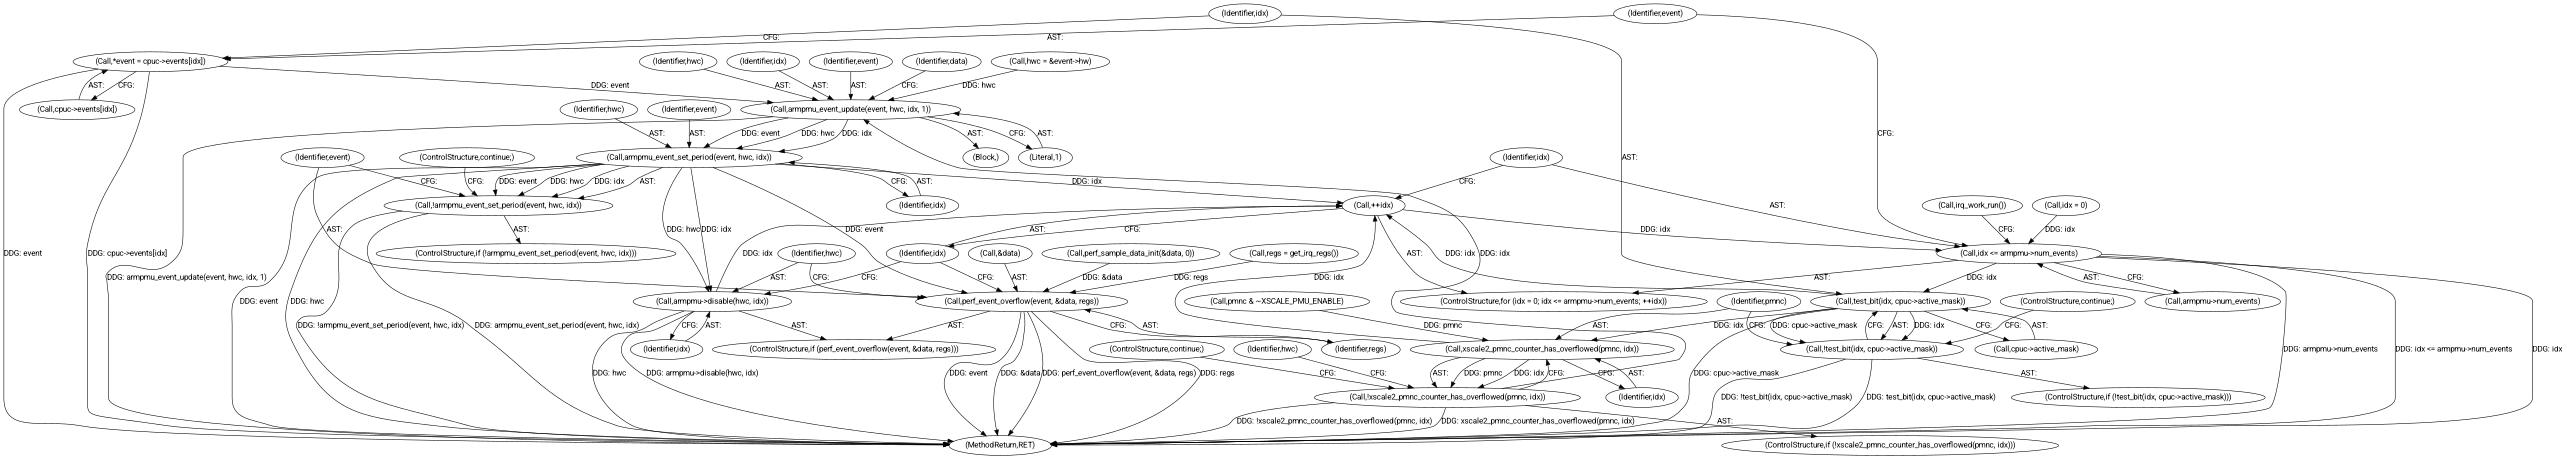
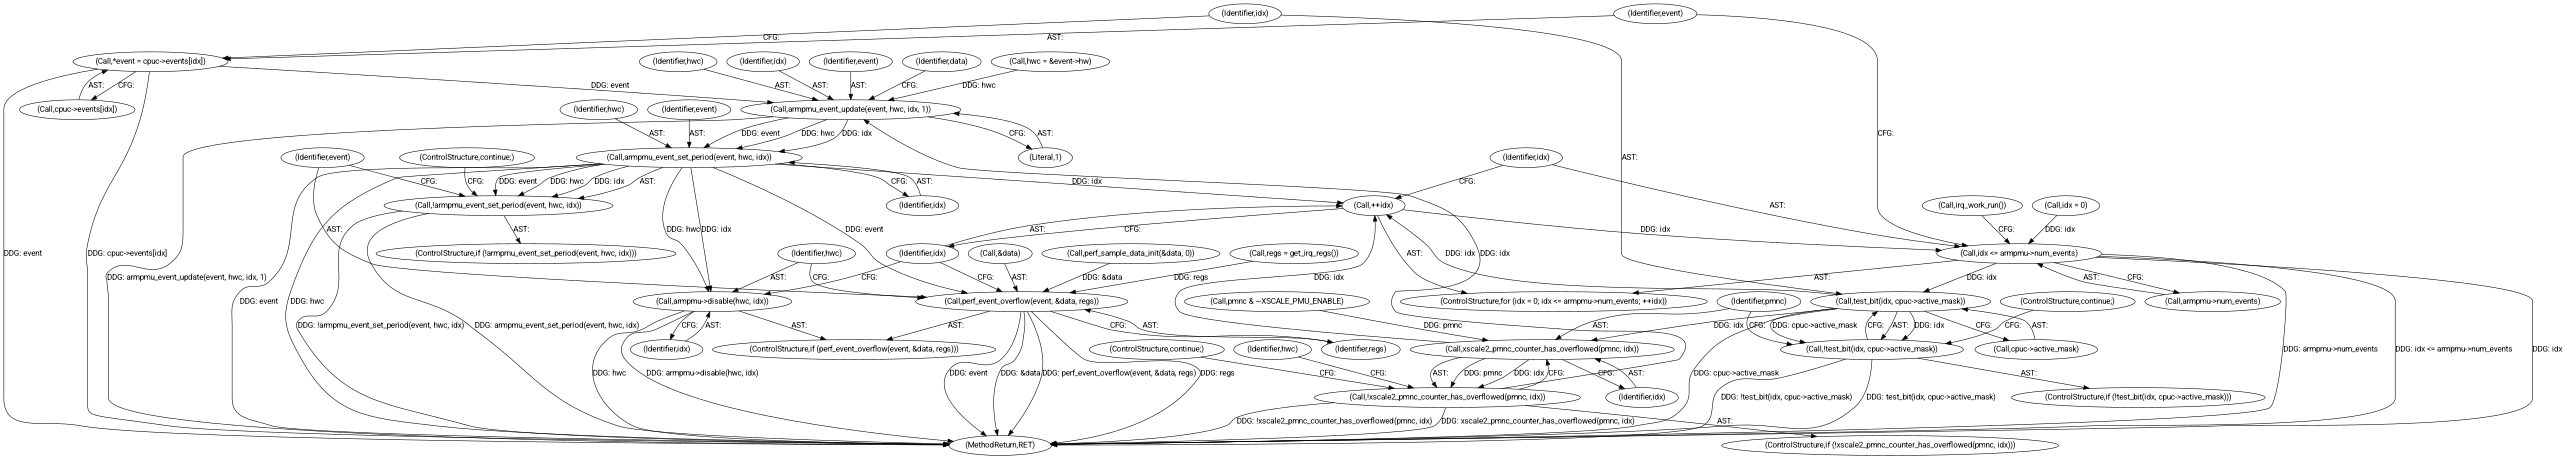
node "(Block,)": removed
edge "(Call,armpmu->disable(hwc, idx))" -> "(Call,++idx)": removed, label "DDG: idx"
